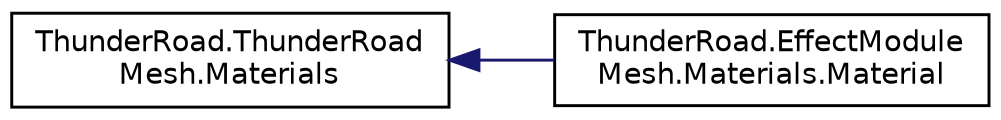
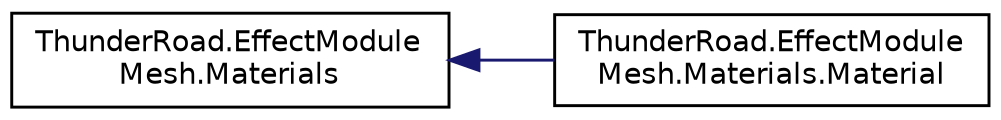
node "ThunderRoad.ThunderRoad Mesh.Materials": label "ThunderRoad.ThunderRoad Mesh.Materials" -> "ThunderRoad.EffectModule Mesh.Materials"
